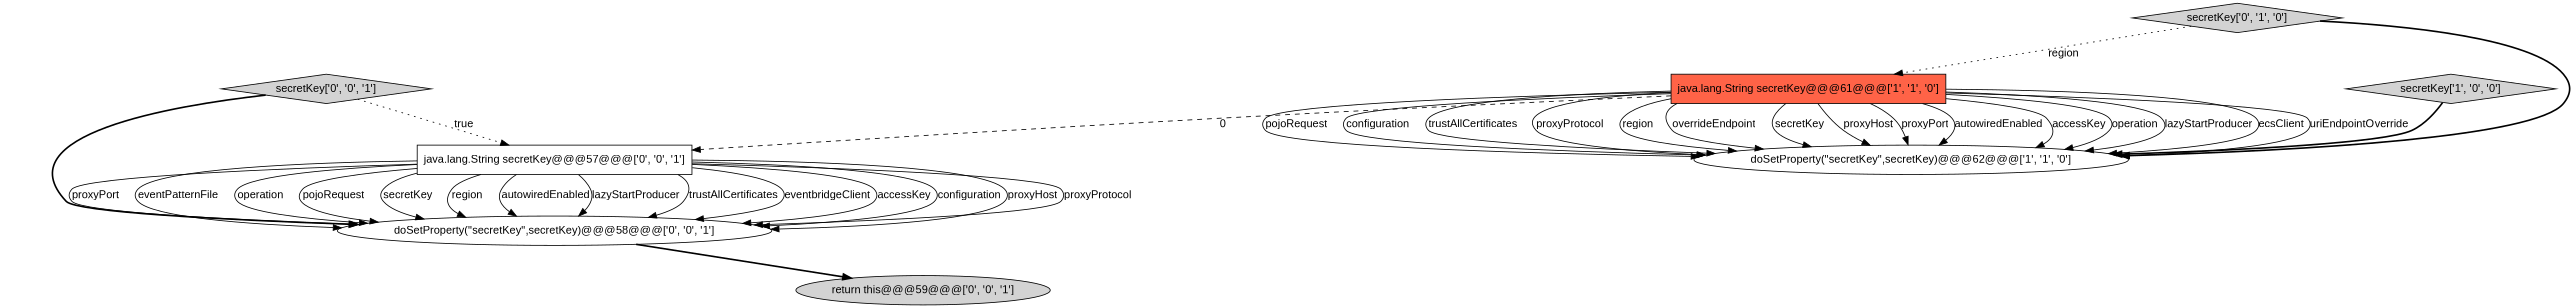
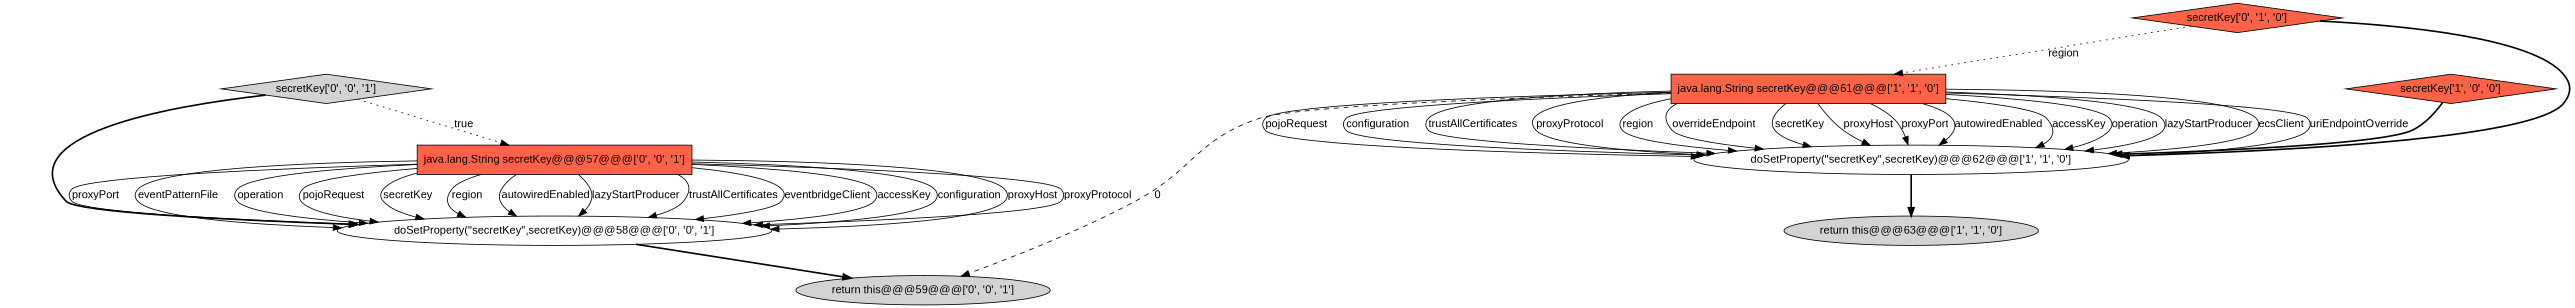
node "secretKey['0', '1', '0']": fillcolor lightgray -> tomato
node "secretKey['1', '0', '0']": fillcolor lightgray -> tomato
edge "java.lang.String secretKey@@@61@@@['1', '1', '0']" -> "java.lang.String secretKey@@@57@@@['0', '0', '1']": now "java.lang.String secretKey@@@61@@@['1', '1', '0']" -> "return this@@@59@@@['0', '0', '1']"
node "java.lang.String secretKey@@@57@@@['0', '0', '1']": fillcolor white -> tomato
node "return this@@@63@@@['1', '1', '0']": added
